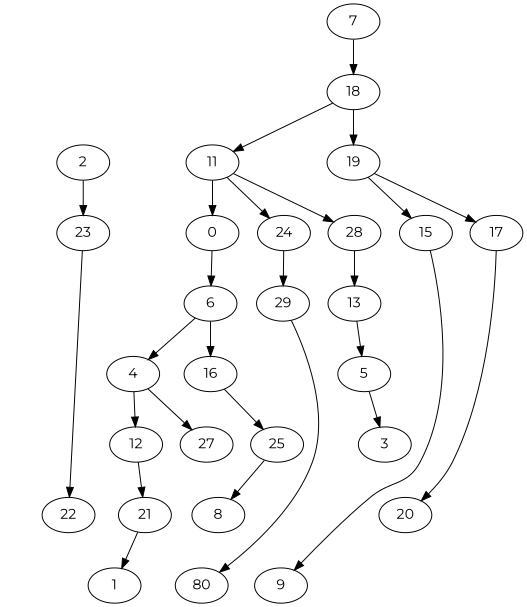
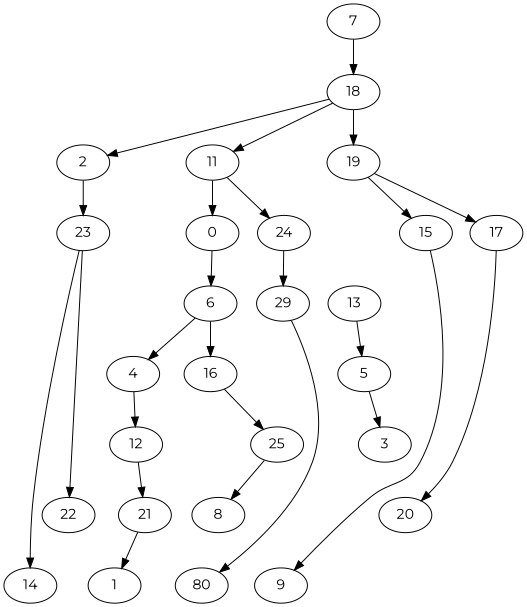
edge "18" -> "2": added
node "28": removed
node "27": removed
node "14": added
